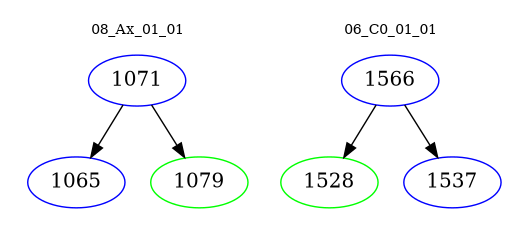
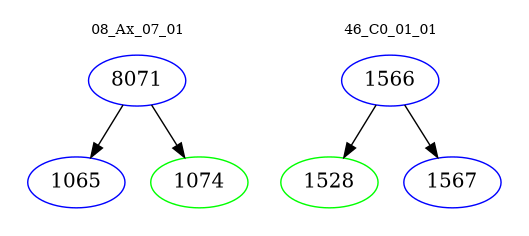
cluster "08_Ax_01_01": label "08_Ax_01_01" -> "08_Ax_07_01"
cluster "06_C0_01_01": label "06_C0_01_01" -> "46_C0_01_01"
node "1071": label "1071" -> "8071"
node "1079": label "1079" -> "1074"
node "1537": label "1537" -> "1567"
